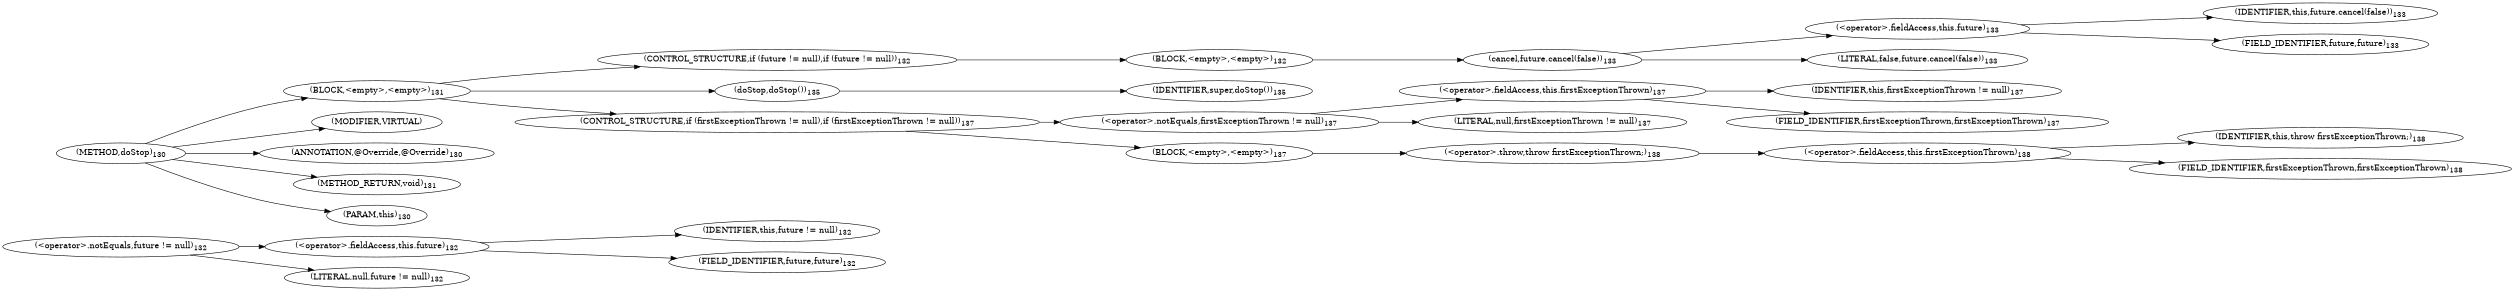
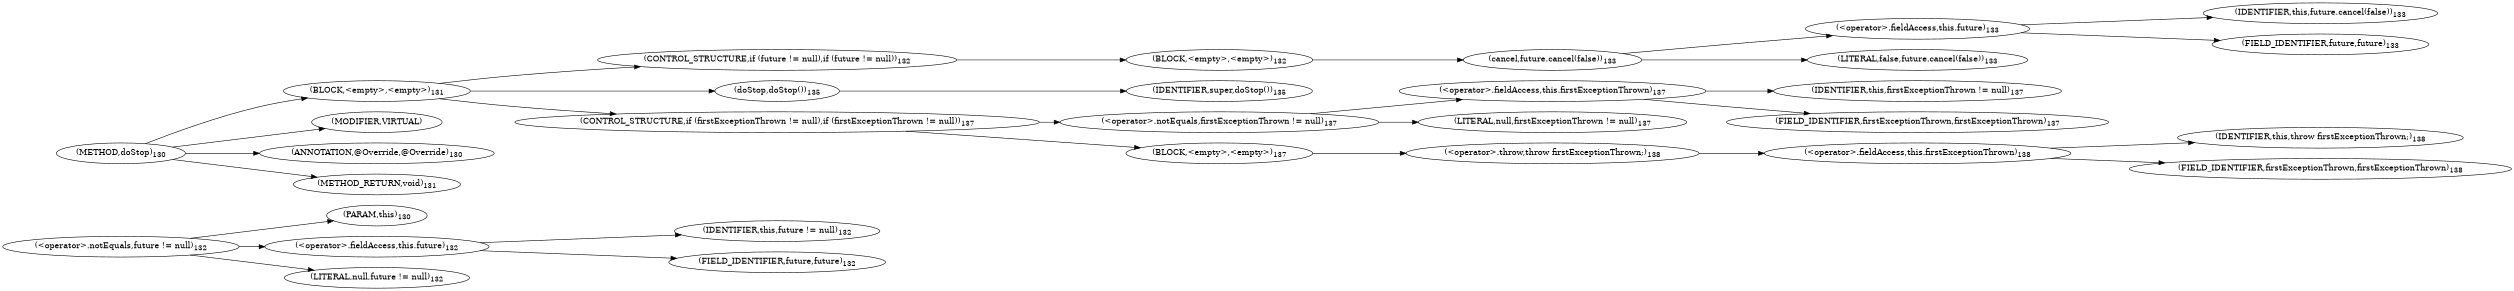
edge "(METHOD,doStop)" -> "(PARAM,this)": now "(<operator>.notEquals,future != null)" -> "(PARAM,this)"
